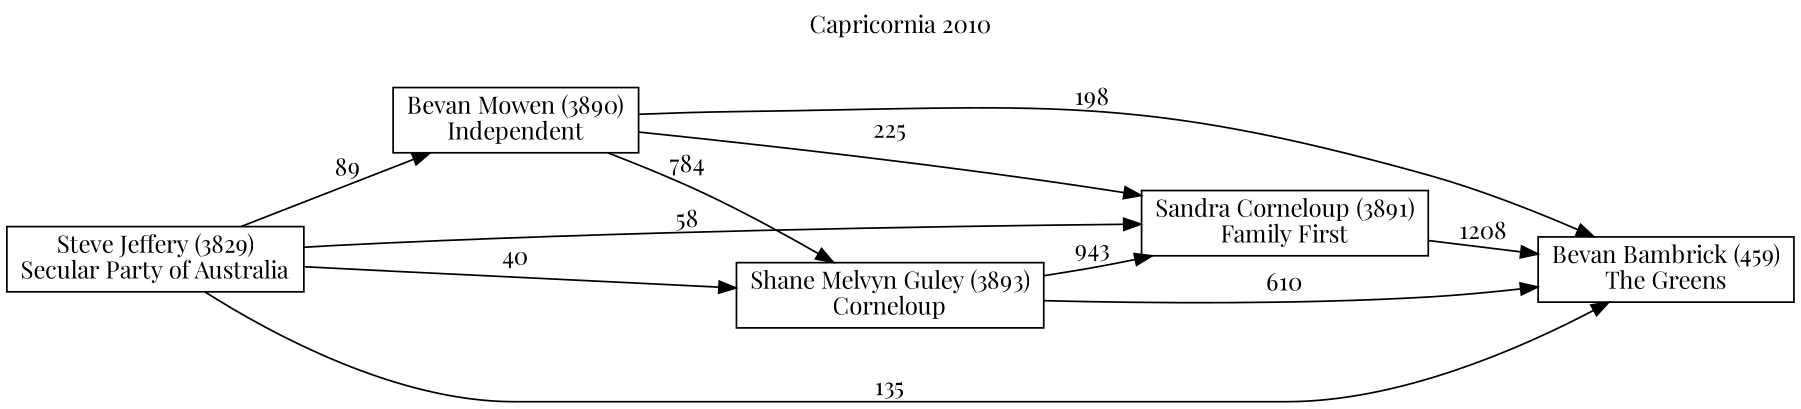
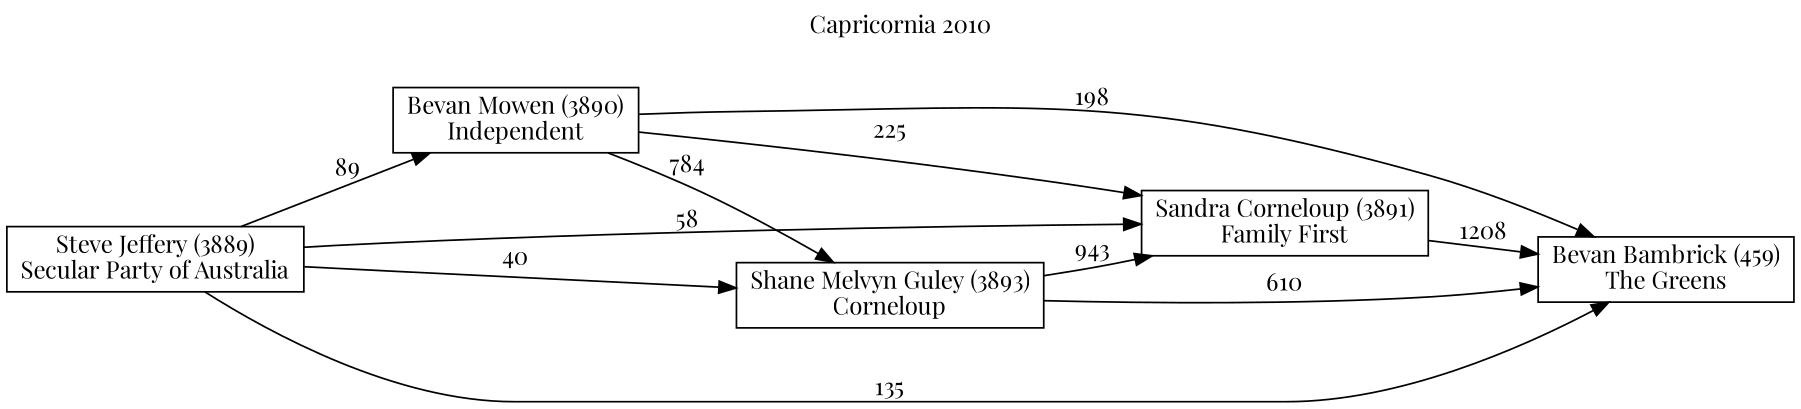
node "Steve Jeffery (3829) Secular Party of Australia": label "Steve Jeffery (3829) Secular Party of Australia" -> "Steve Jeffery (3889) Secular Party of Australia"
